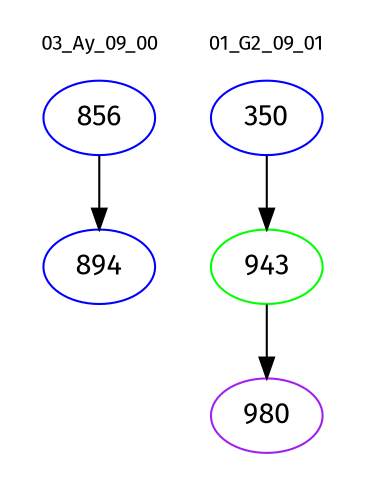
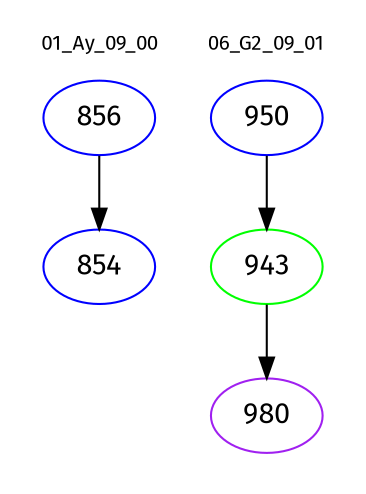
cluster "03_Ay_09_00": label "03_Ay_09_00" -> "01_Ay_09_00"
cluster "01_G2_09_01": label "01_G2_09_01" -> "06_G2_09_01"
node "350": label "350" -> "950"
node "894": label "894" -> "854"
